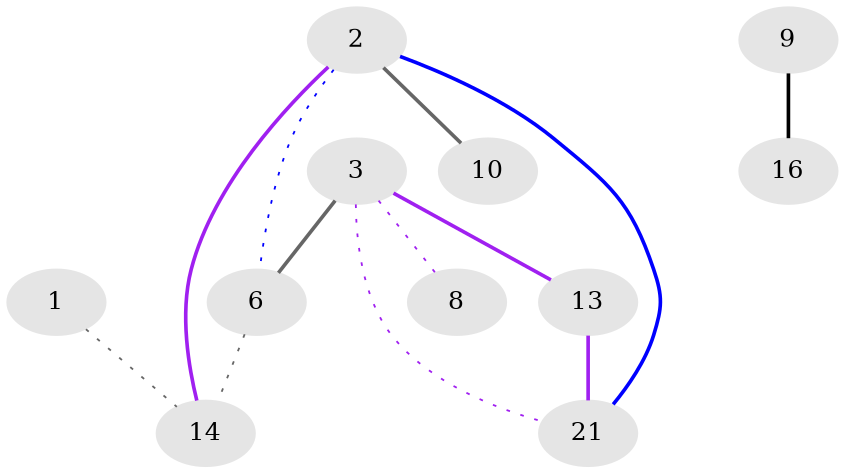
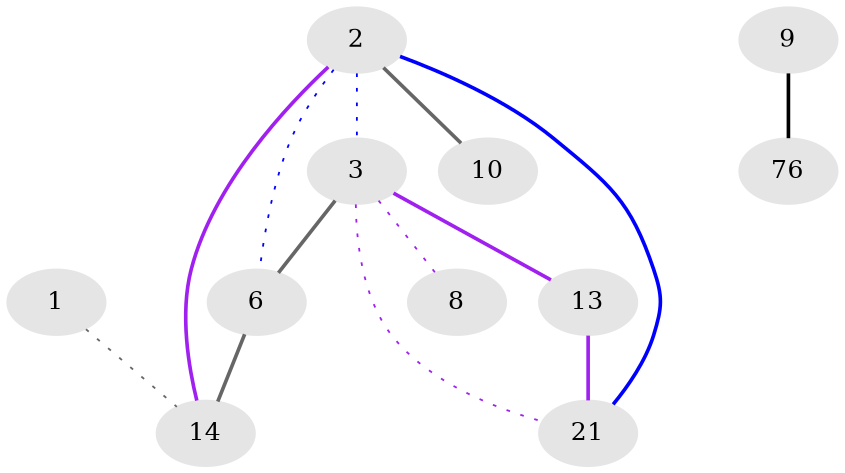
edge "2" -- "3": added
node "16": label "16" -> "76"
edge "6" -- "14": style dotted -> bold
